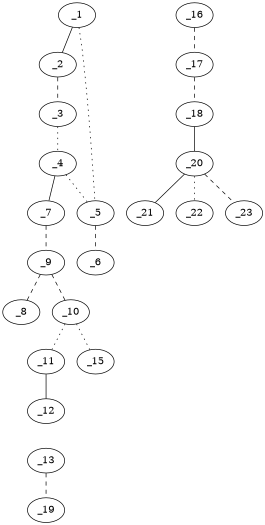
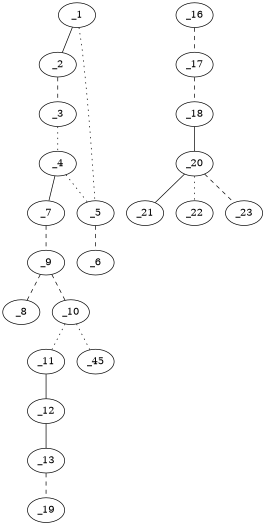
node "_15": label "_15" -> "_45"
edge "_12" -- "_13": added
